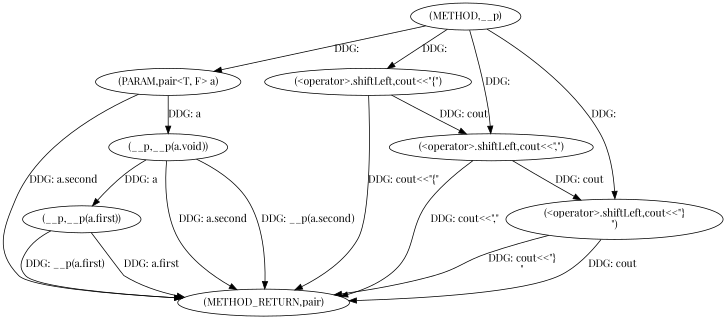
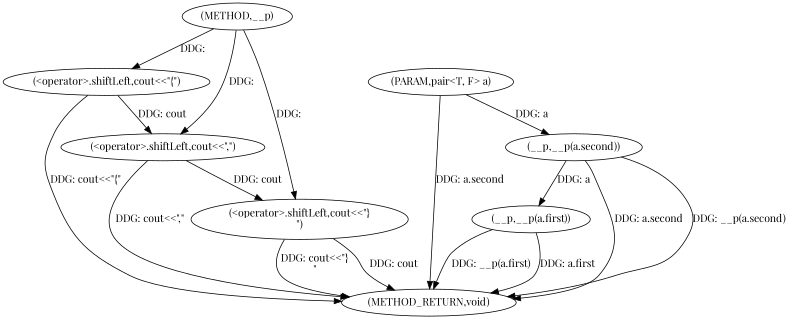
edge "(METHOD,__p)" -> "(PARAM,pair<T, F> a)": removed, label "DDG:"
node "(__p,__p(a.void))": label "(__p,__p(a.void))" -> "(__p,__p(a.second))"
node "(METHOD_RETURN,pair)": label "(METHOD_RETURN,pair)" -> "(METHOD_RETURN,void)"
